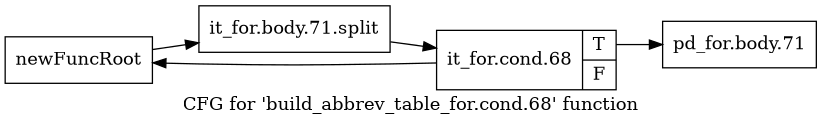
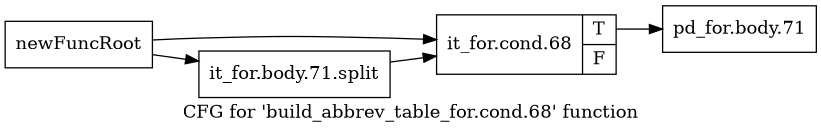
edge "it_for.cond.68" -> "newFuncRoot": reversed
